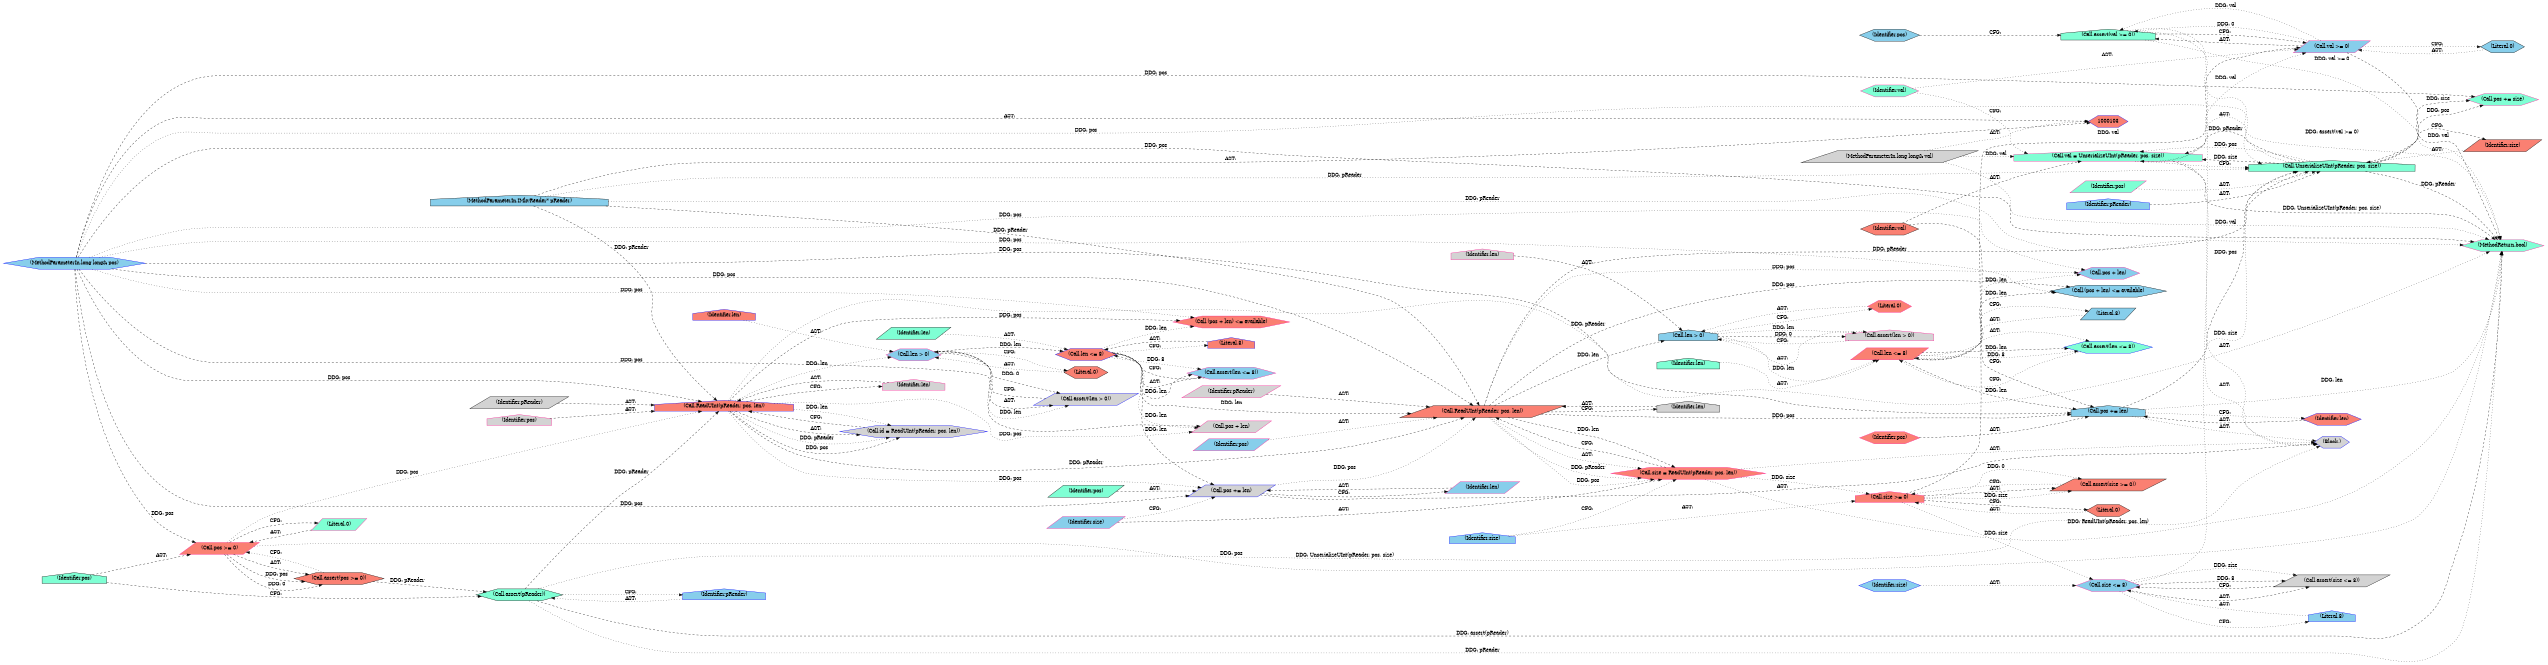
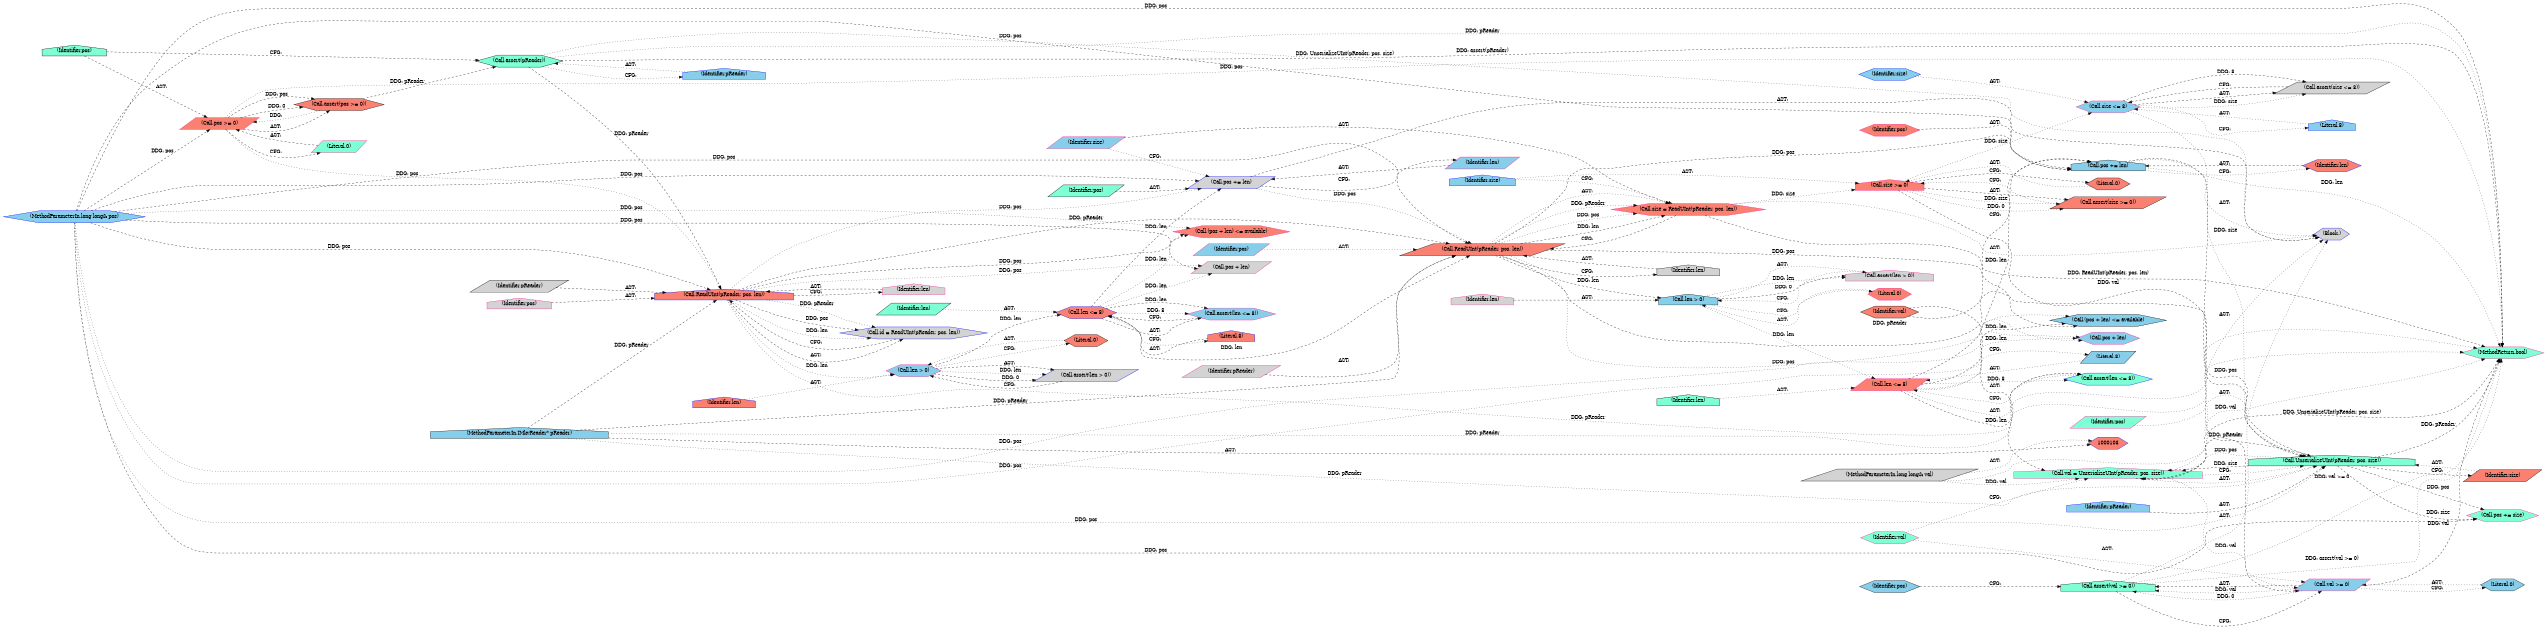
edge "(MethodParameterIn,long long& pos)" -> "1000103": removed, label "AST:"
edge "(Call,size = ReadUInt(pReader, pos, len))" -> "(MethodReturn,bool)": style dotted -> dashed
edge "(Call,assert(pos >= 0))" -> "(Call,pos >= 0)": label "CFG: " -> "DDG: "
